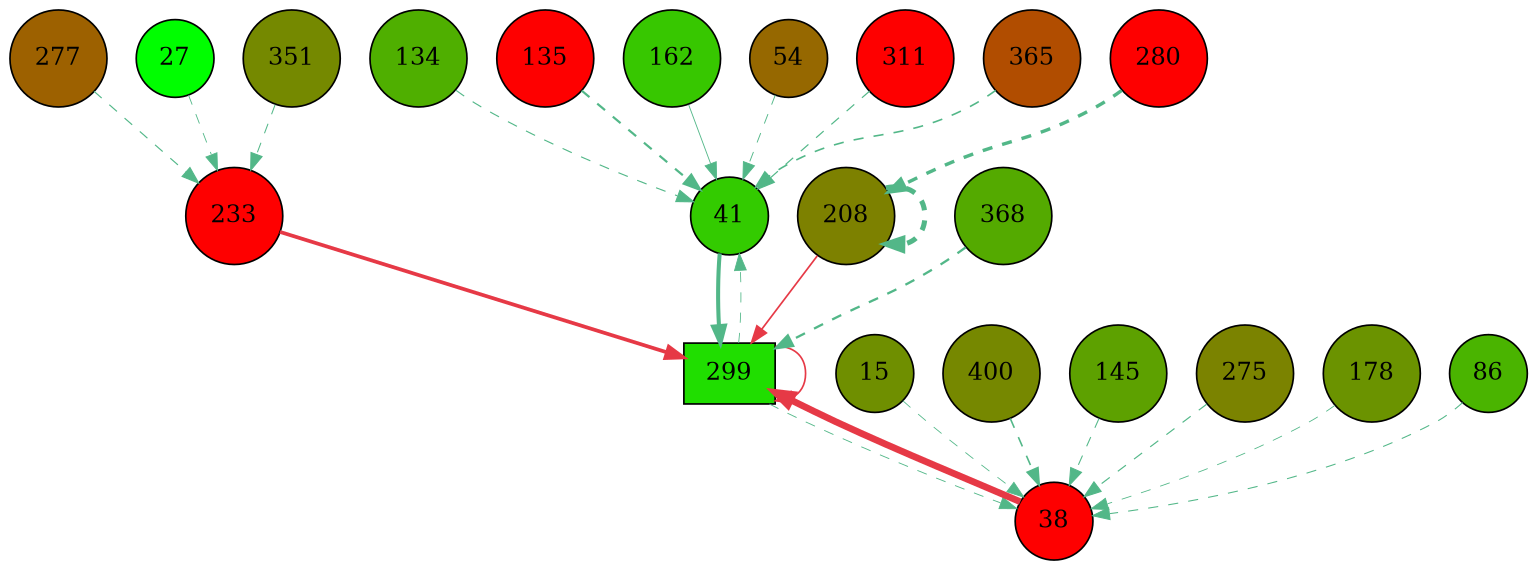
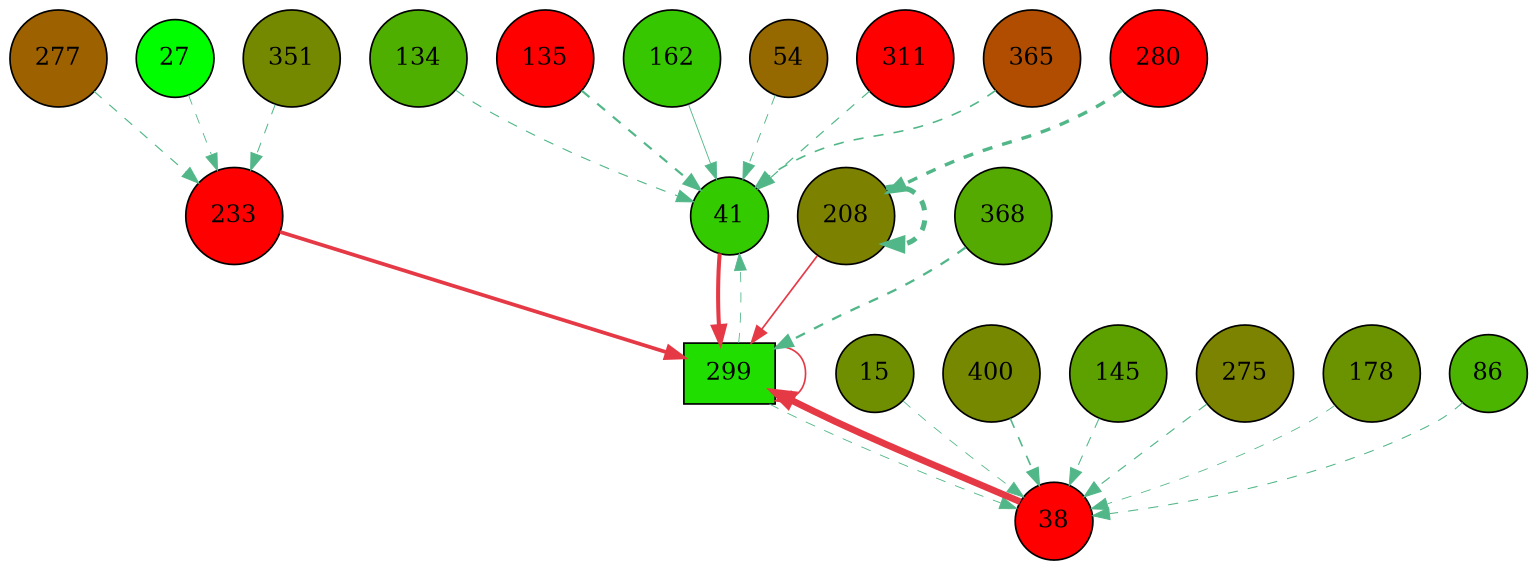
edge "41" -> "299": color #52b788 -> #e63946
